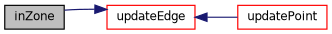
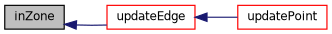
edge "inZone" -> "updateEdge": reversed
